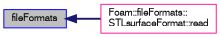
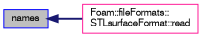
node "fileFormats": label "fileFormats" -> "names"
